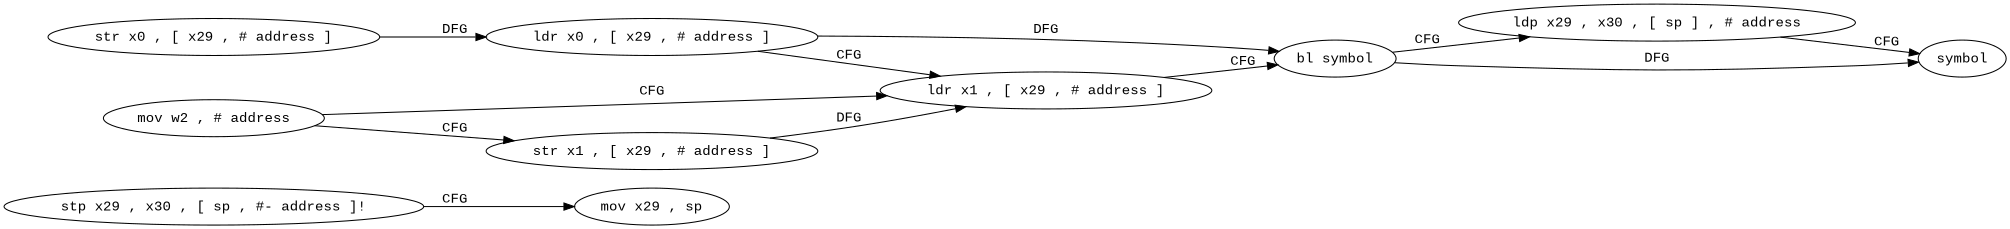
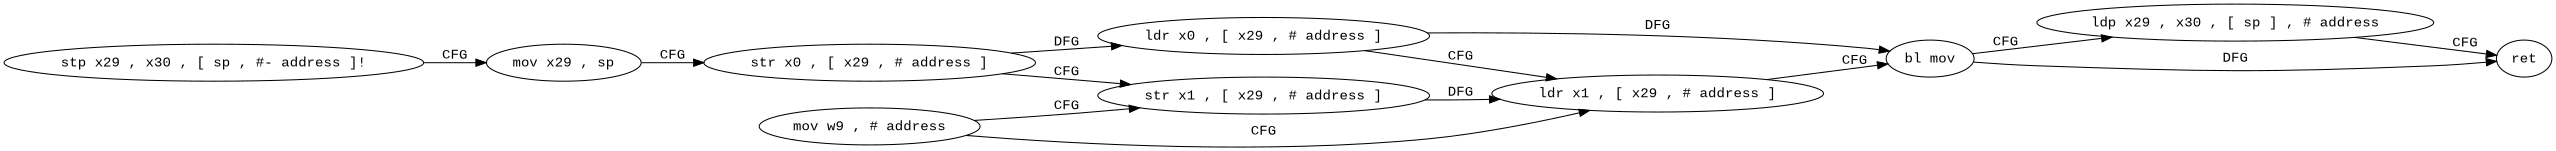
node "bl symbol": label "bl symbol" -> "bl mov"
node "symbol": label "symbol" -> "ret"
edge "mov x29 , sp" -> "str x0 , [ x29 , # address ]": added, label "CFG"
edge "str x0 , [ x29 , # address ]" -> "str x1 , [ x29 , # address ]": added, label "CFG"
node "mov w2 , # address": label "mov w2 , # address" -> "mov w9 , # address"
